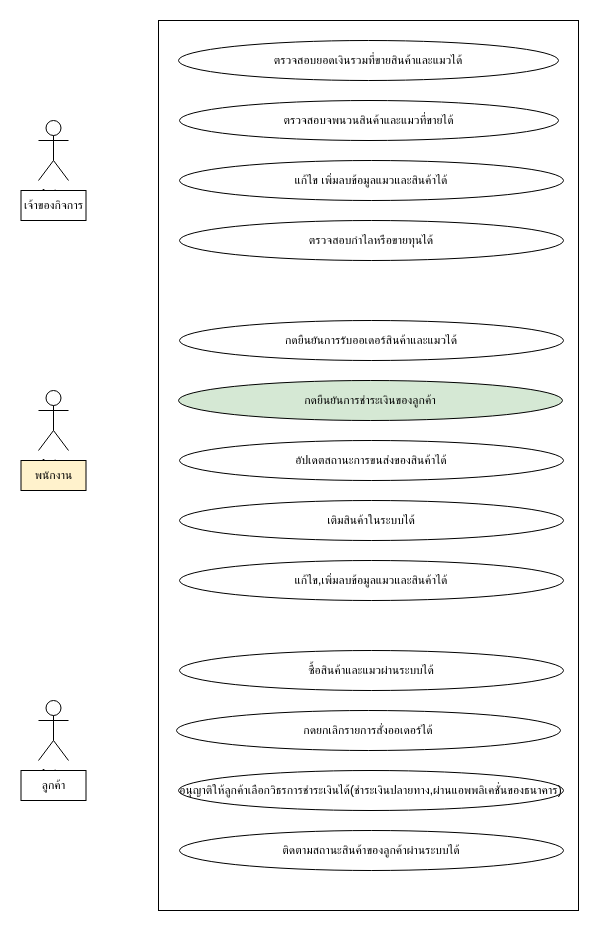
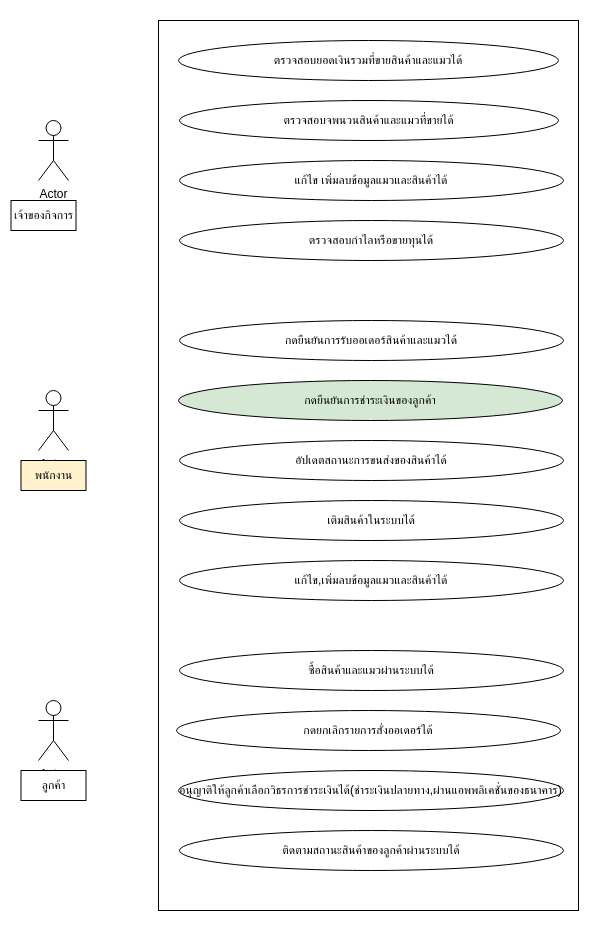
node "เจ้าของกิจการ": moved (54, 206) -> (44, 216)
